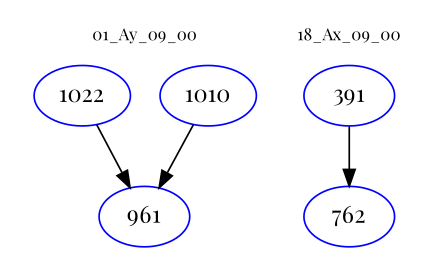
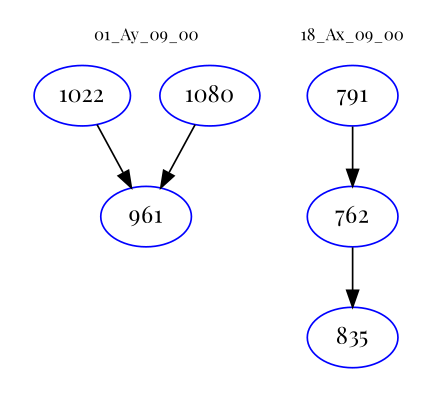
node "1010": label "1010" -> "1080"
node "391": label "391" -> "791"
node "835": added
